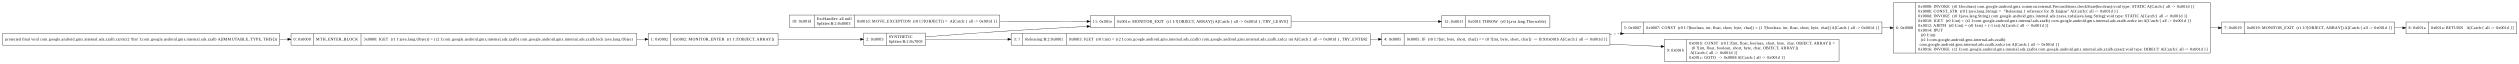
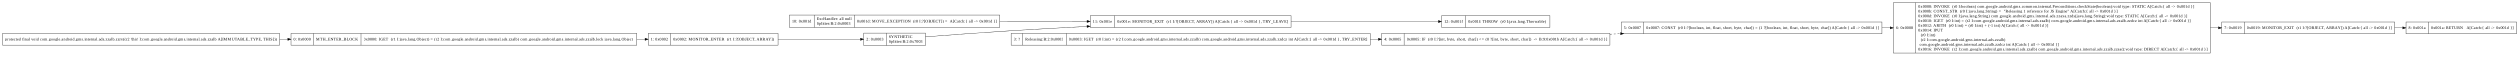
edge "2: 0x0003" -> "3: ?": removed
node "9: 0x001b": removed
